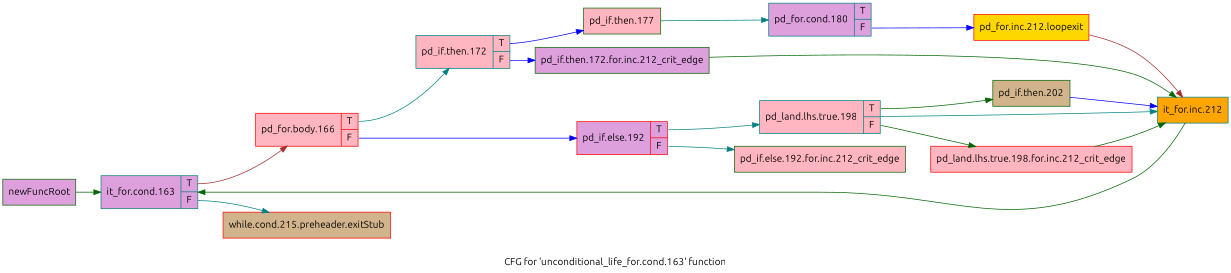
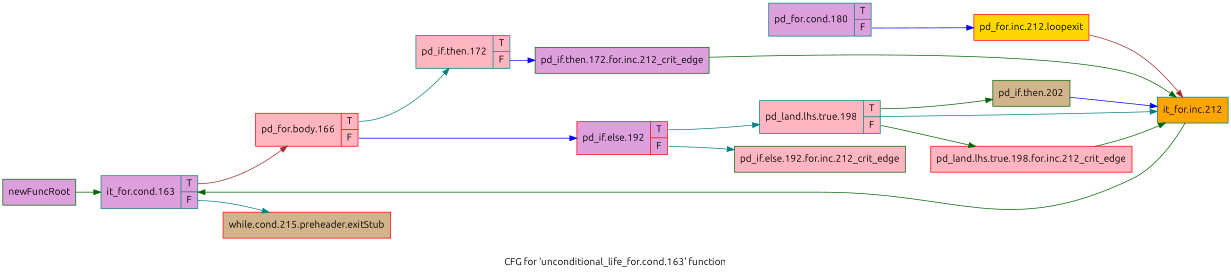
node "pd_if.then.177": removed
